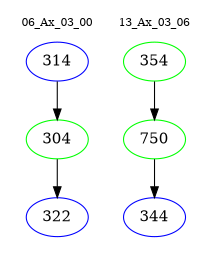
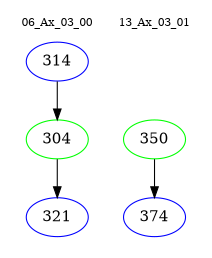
cluster "13_Ax_03_06": label "13_Ax_03_06" -> "13_Ax_03_01"
node "354": removed
node "750": label "750" -> "350"
node "322": label "322" -> "321"
node "344": label "344" -> "374"
